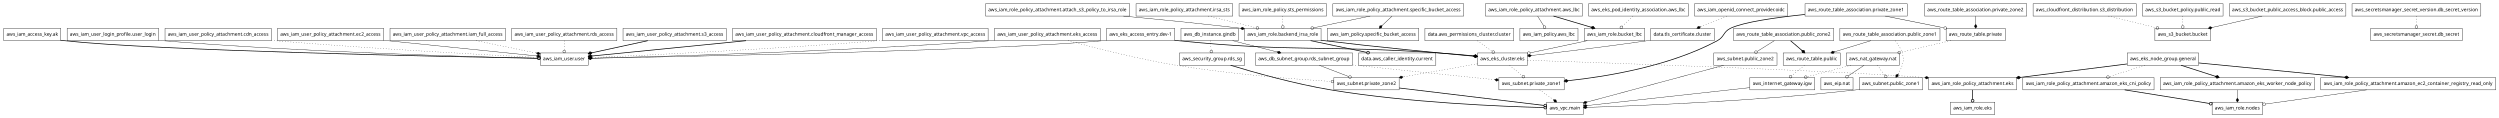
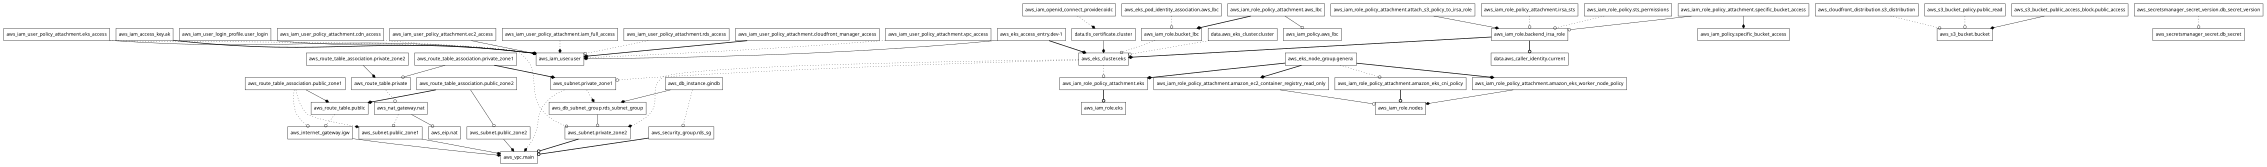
node "aws_iam_user_policy_attachment.s3_access": removed
node "data.aws_permissions_cluster.cluster": label "data.aws_permissions_cluster.cluster" -> "data.aws_eks_cluster.cluster"
edge "aws_iam_role.bucket_lbc" -> "aws_eks_cluster.eks": style solid -> dotted
edge "aws_eks_cluster.eks" -> "aws_iam_role_policy_attachment.eks": arrowhead diamond -> odot
edge "aws_nat_gateway.nat" -> "aws_internet_gateway.igw": now "aws_route_table_association.public_zone1" -> "aws_internet_gateway.igw"
edge "aws_db_subnet_group.rds_subnet_group" -> "aws_subnet.private_zone1": reversed
